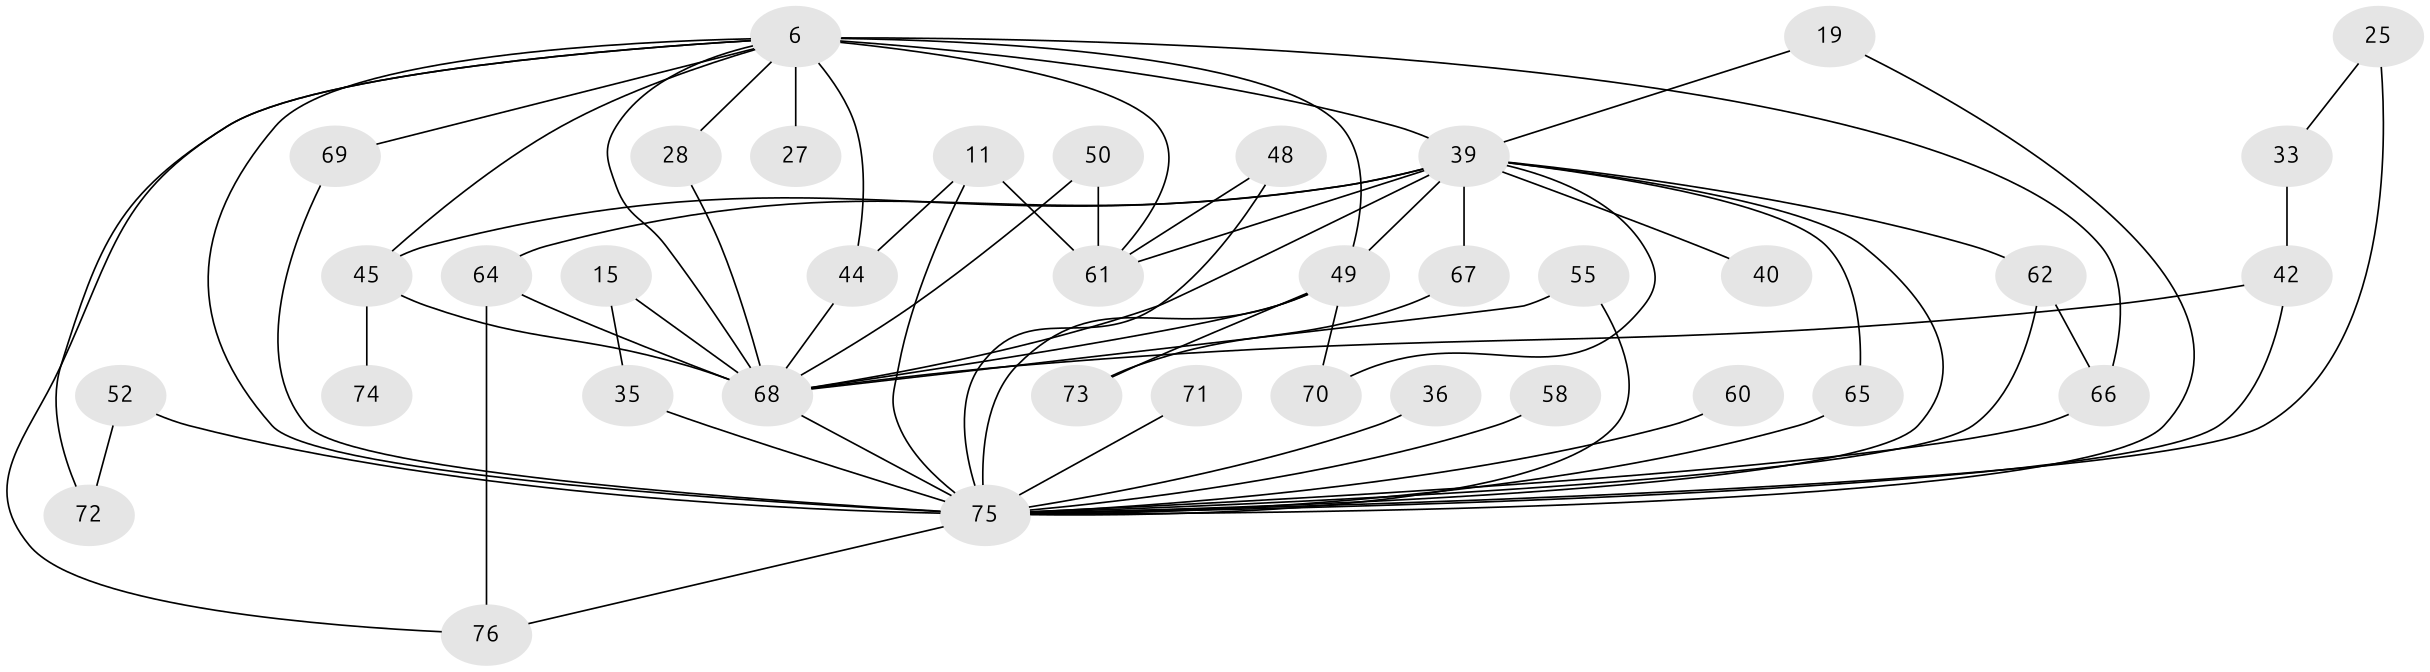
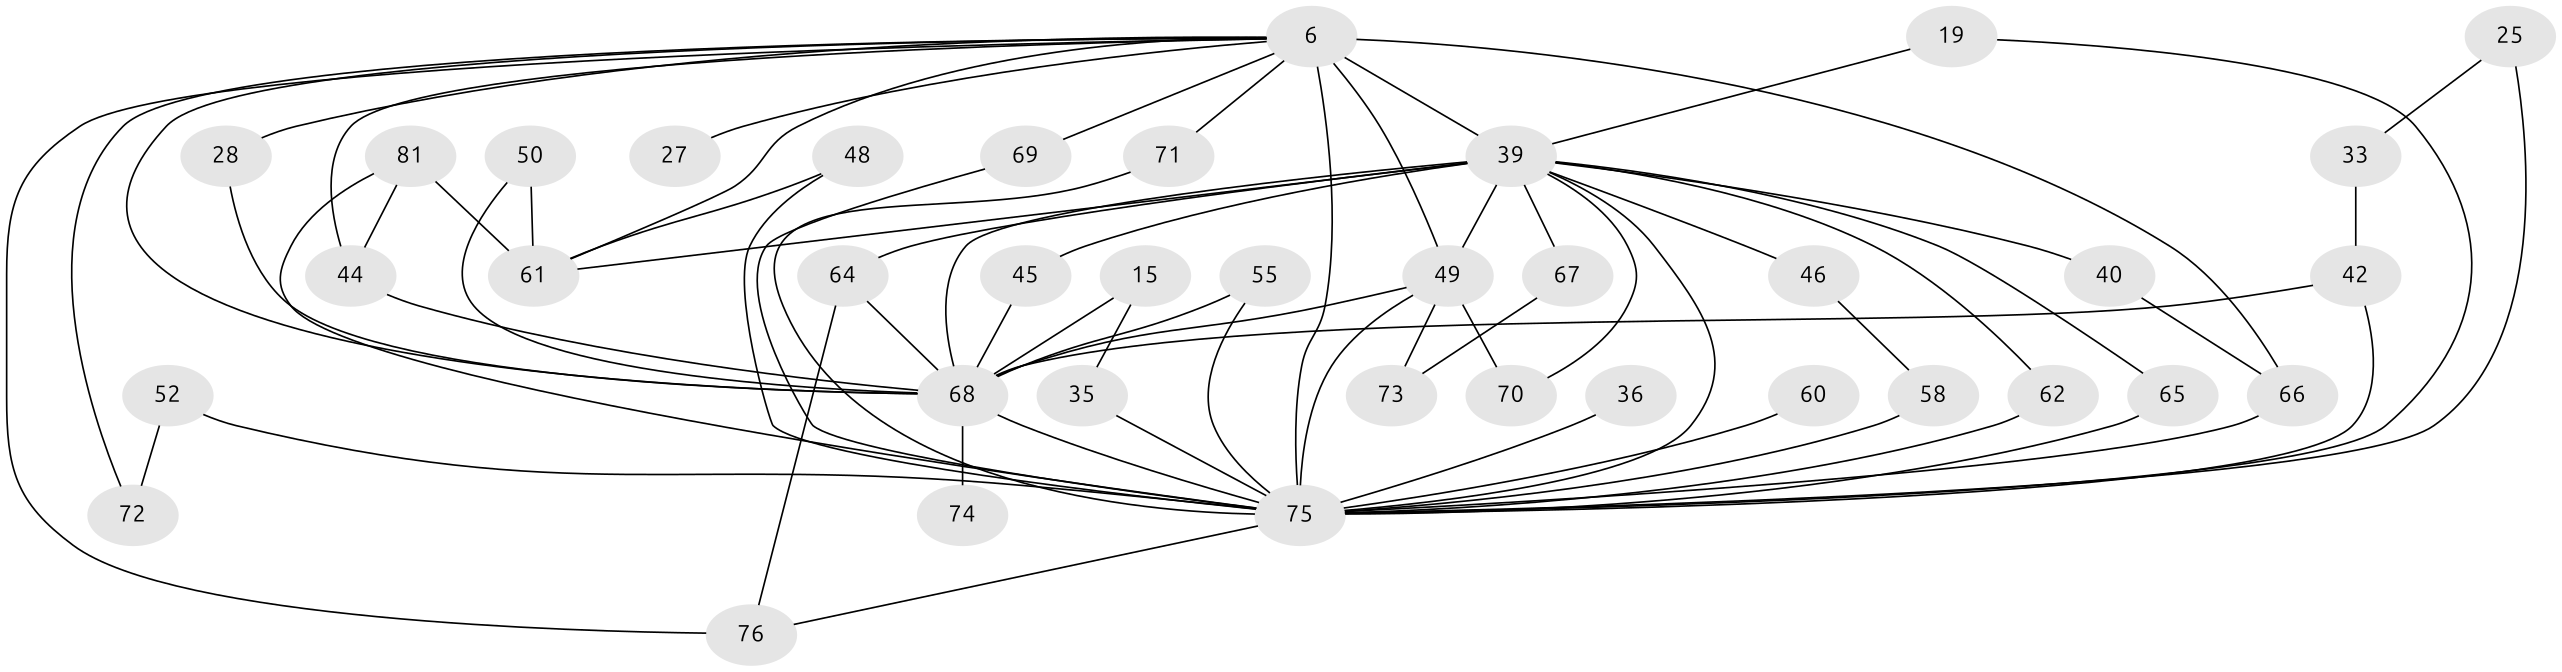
edge "6" -- "45": now "6" -- "71"
node "11": label "11" -> "81"
node "46": added
edge "45" -- "74": now "68" -- "74"
edge "62" -- "66": now "40" -- "66"
